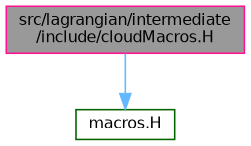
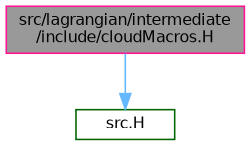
node "macros.H": label "macros.H" -> "src.H"
